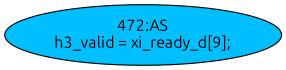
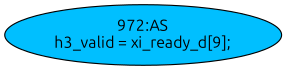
node "472:AS h3_valid = xi_ready_d[9];": label "472:AS h3_valid = xi_ready_d[9];" -> "972:AS h3_valid = xi_ready_d[9];"
